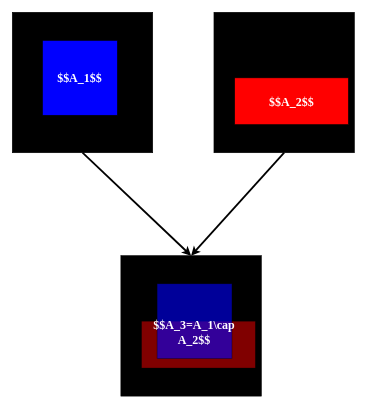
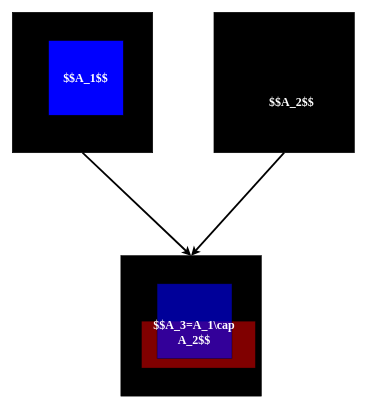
node "$$A_1$$": moved (80, 78) -> (86, 78)
node "$$A_2$$": fillcolor #ff0000 -> #000000
